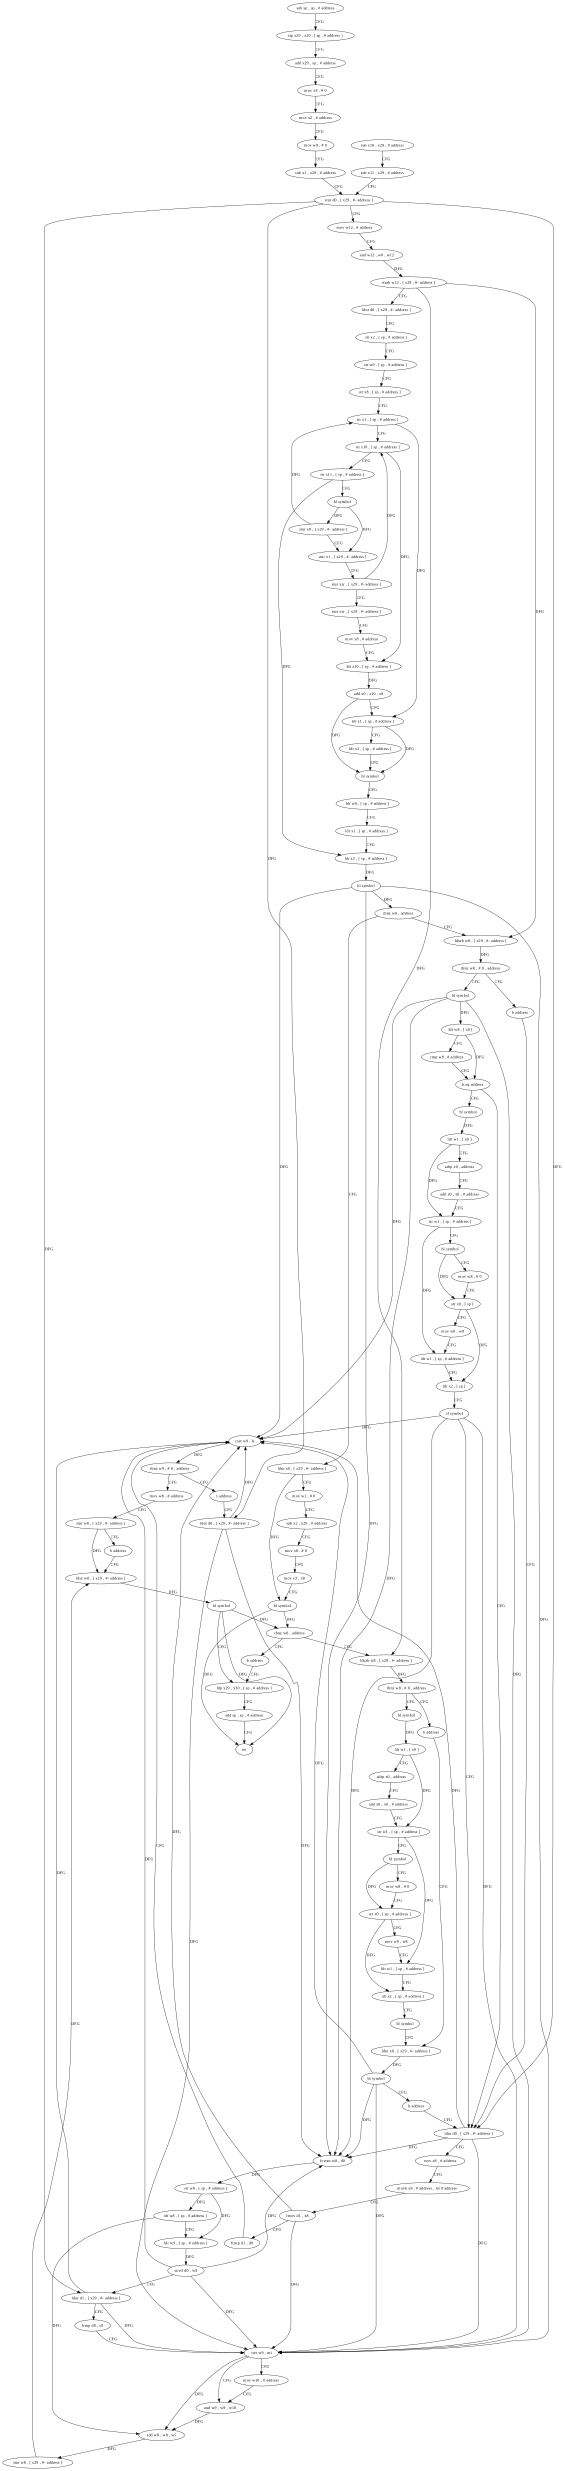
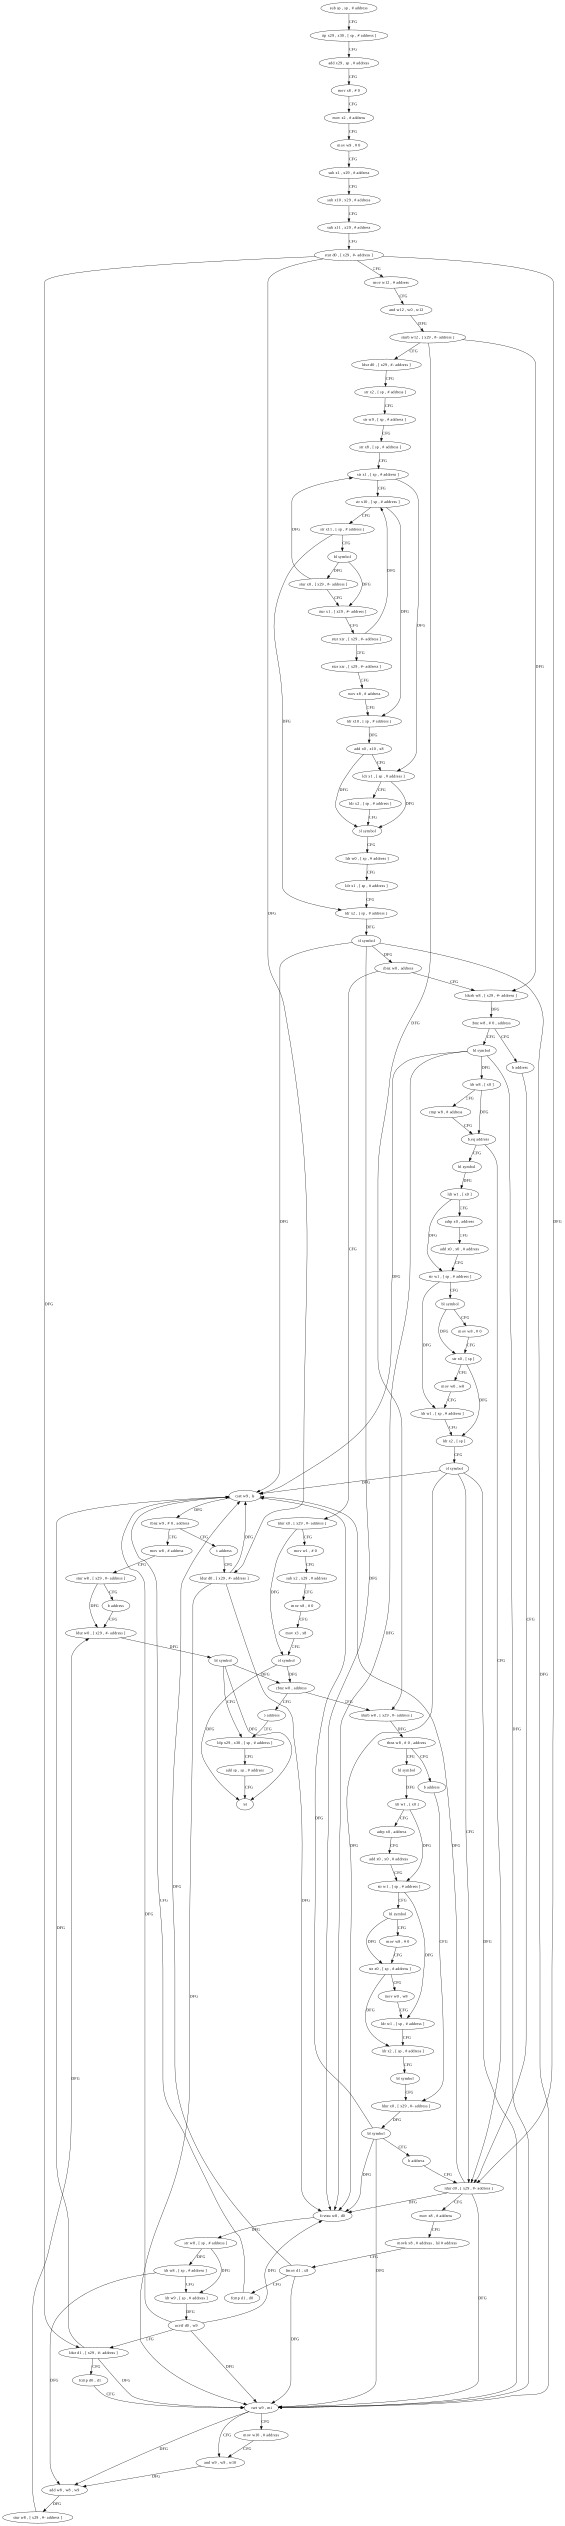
edge "sub x1 , x29 , # address" -> "stur d0 , [ x29 , #- address ]": now "sub x1 , x29 , # address" -> "sub x10 , x29 , # address"
